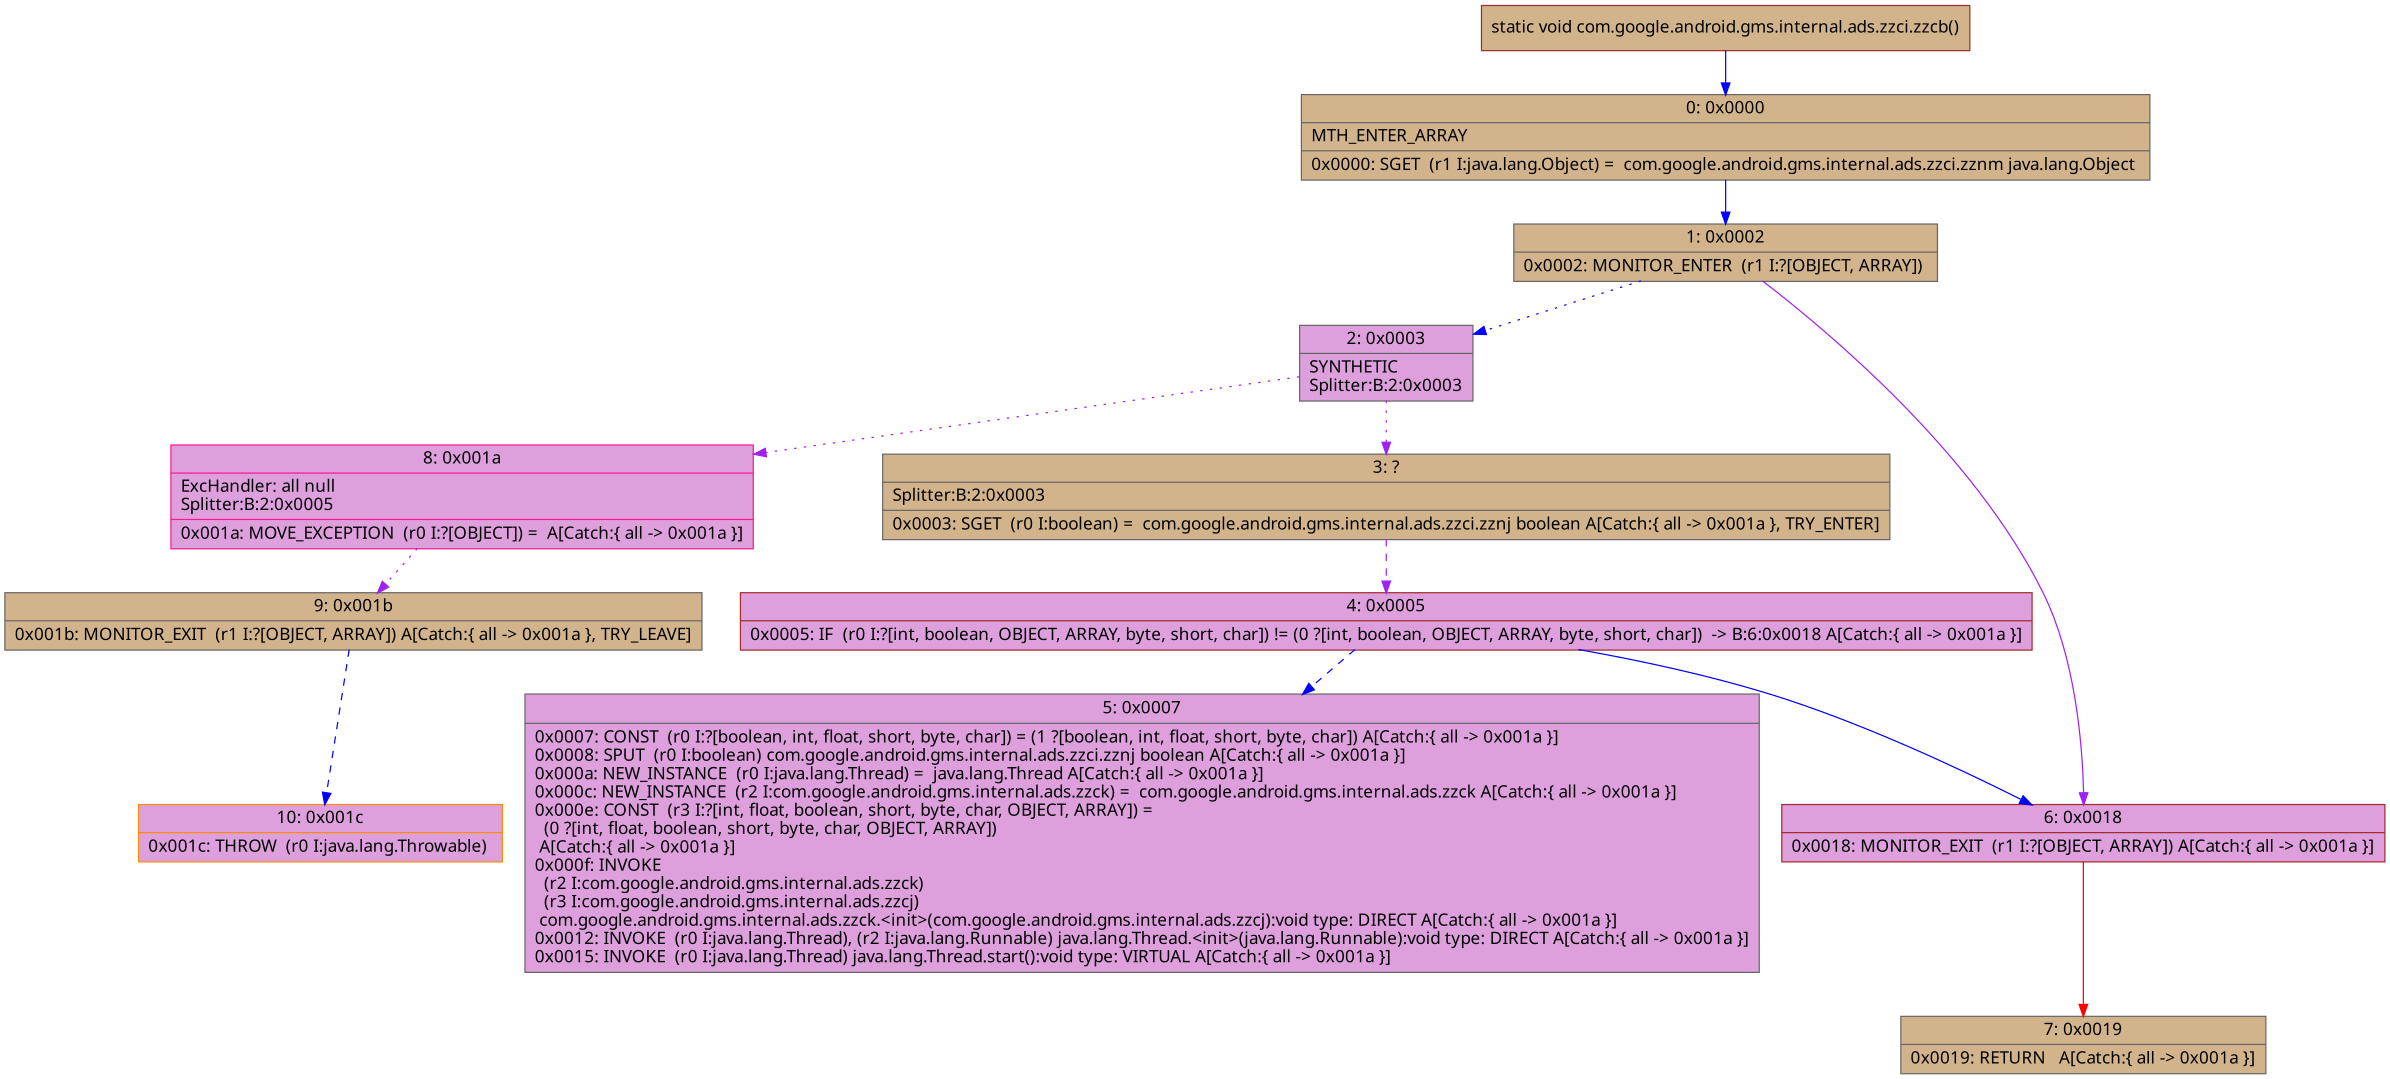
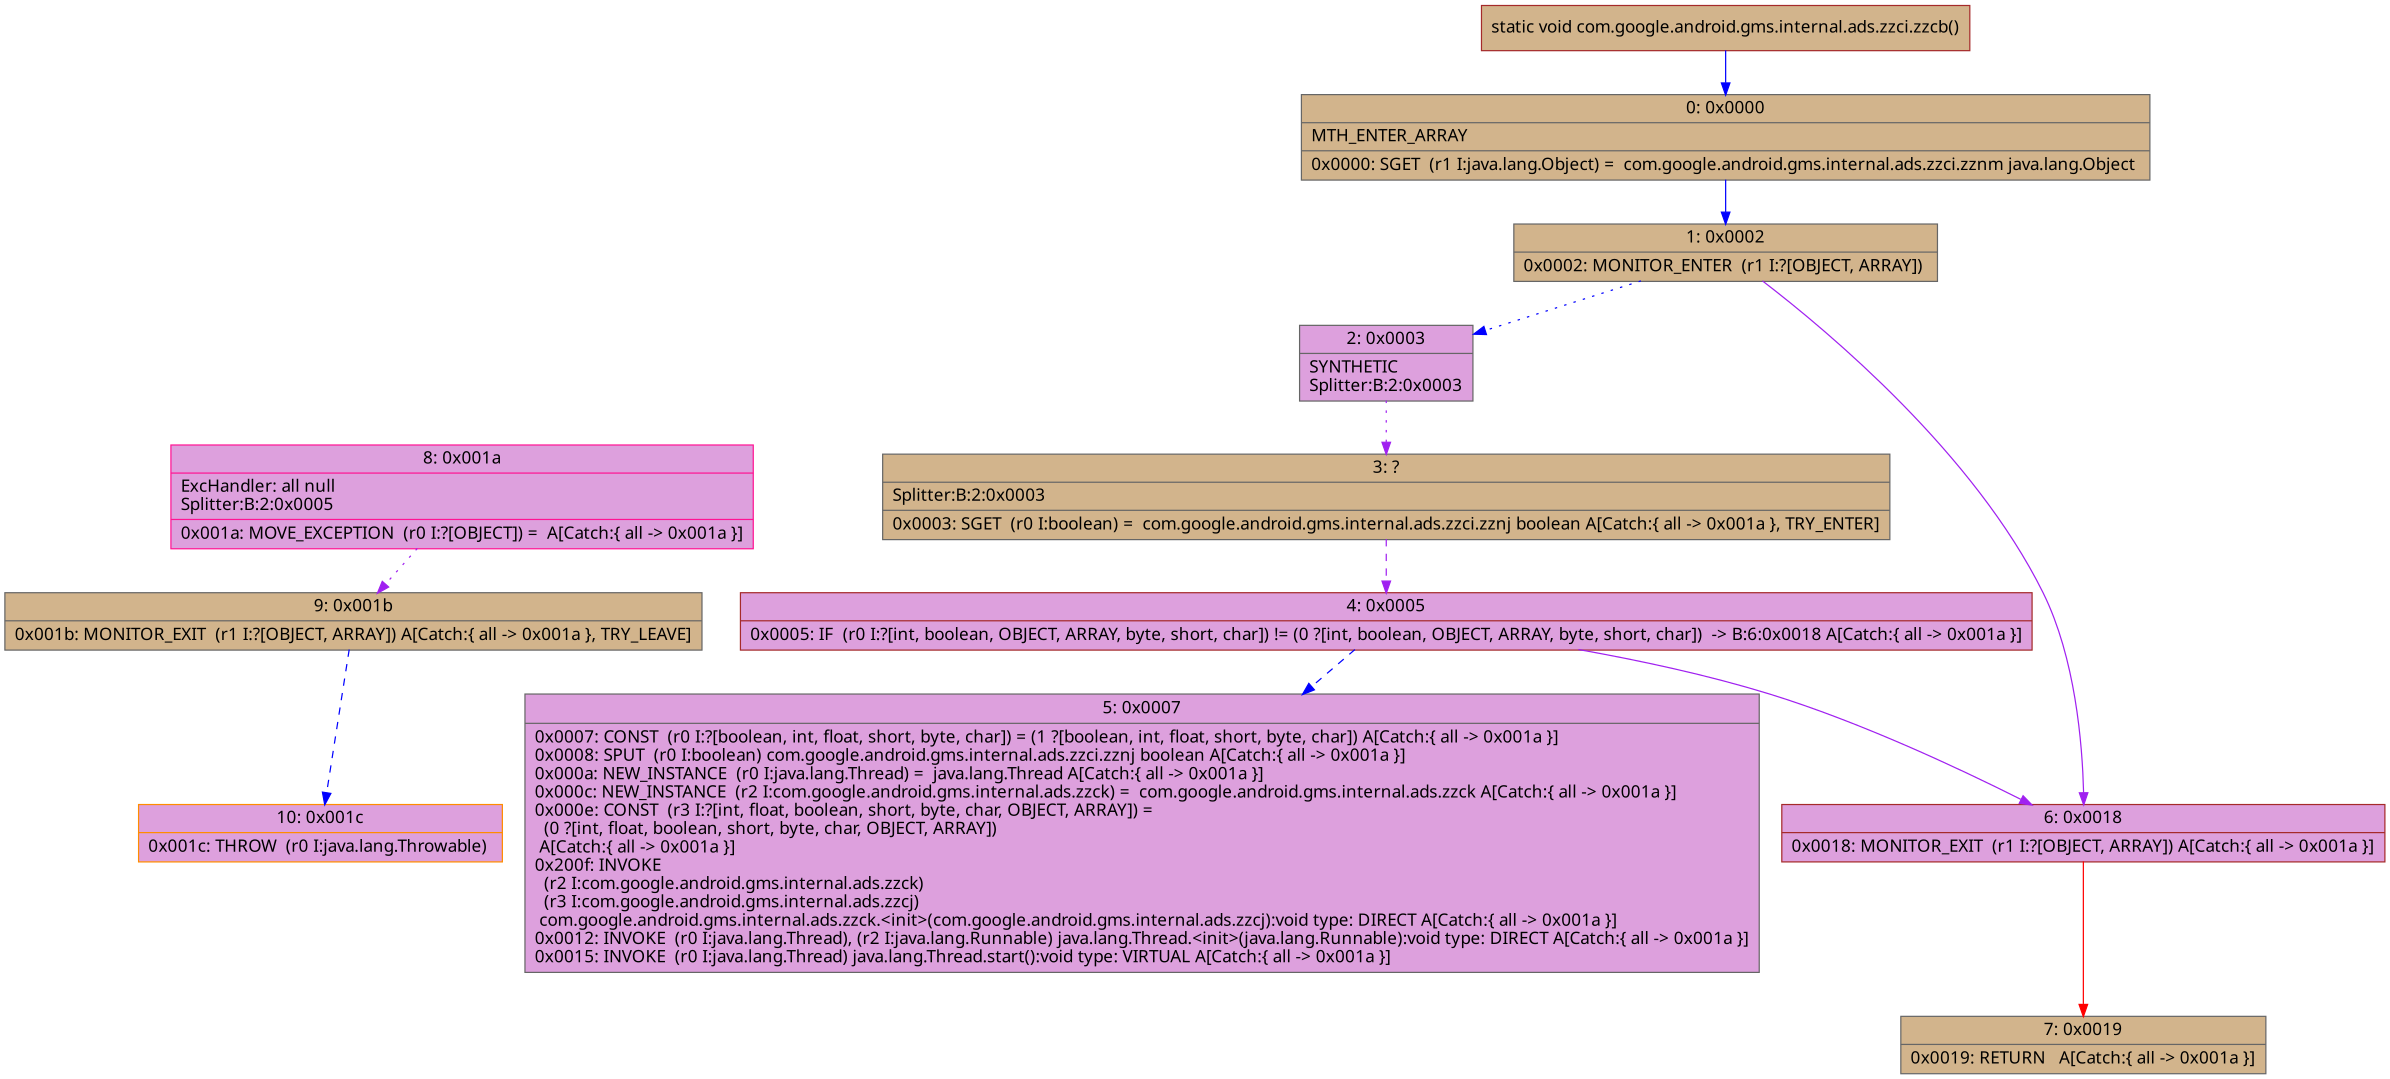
edge "2: 0x0003" -> "8: 0x001a": removed
edge "4: 0x0005" -> "6: 0x0018": color blue -> purple
node "5: 0x0007": text "0x000f: INVOKE" -> "0x200f: INVOKE"
